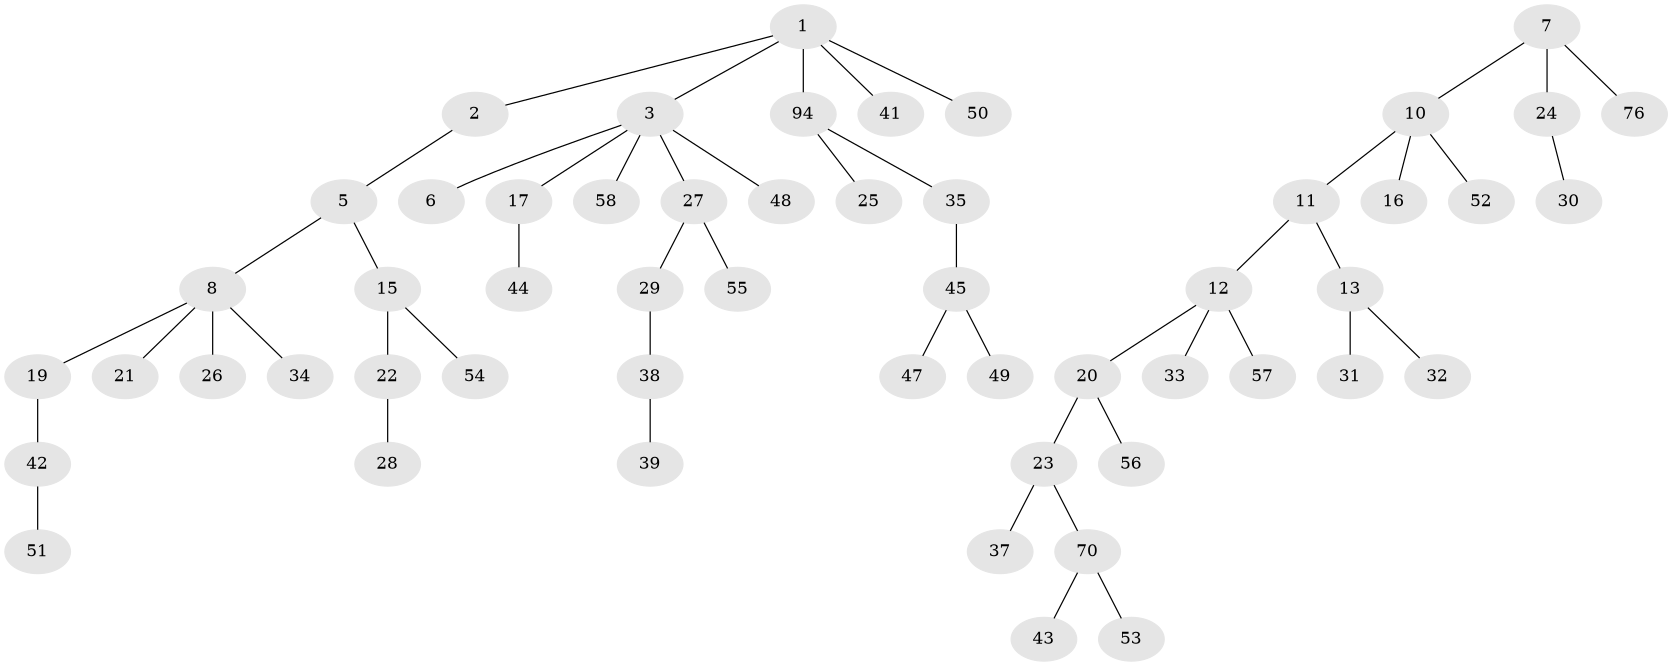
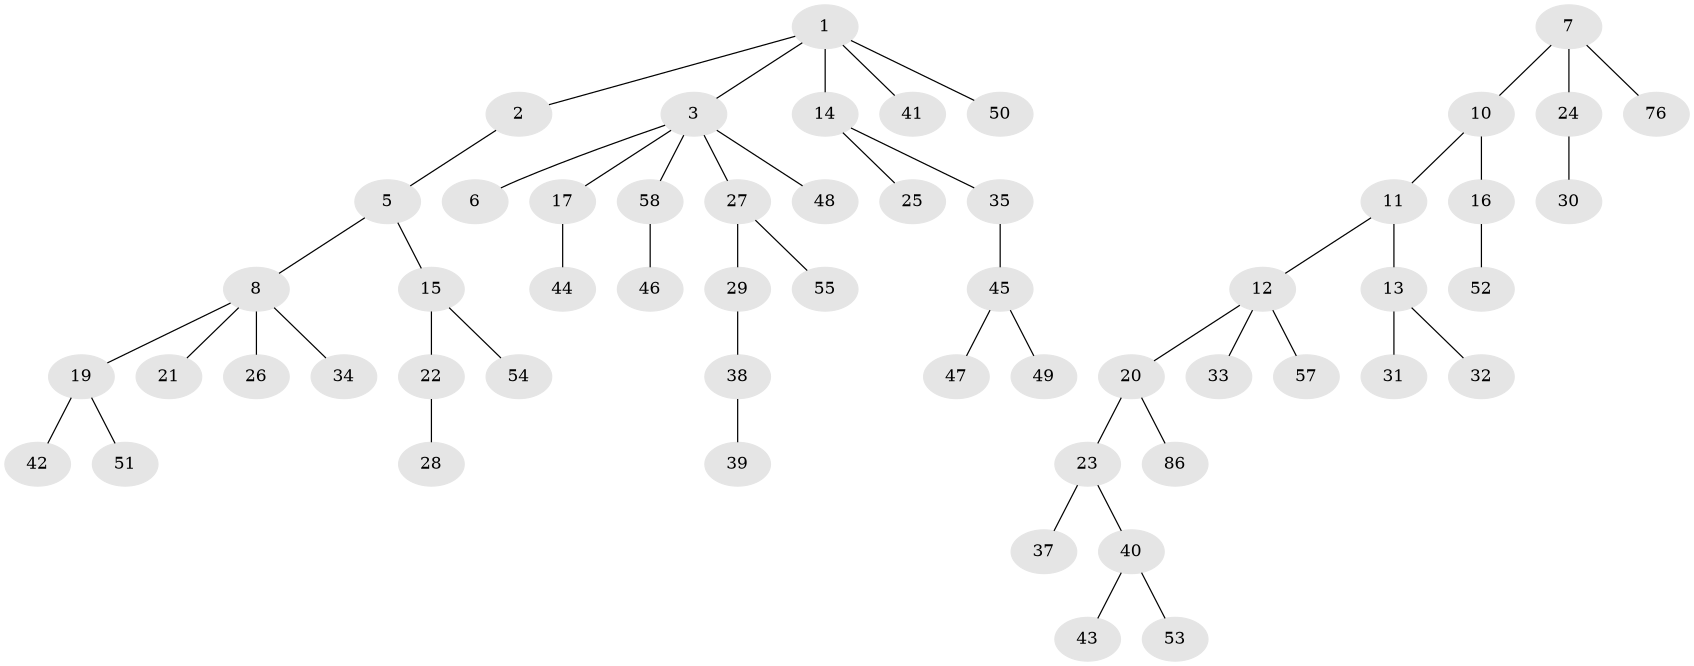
node "94": label "94" -> "14"
edge "10" -- "52": now "16" -- "52"
node "46": added
node "56": label "56" -> "86"
edge "42" -- "51": now "19" -- "51"
node "70": label "70" -> "40"
